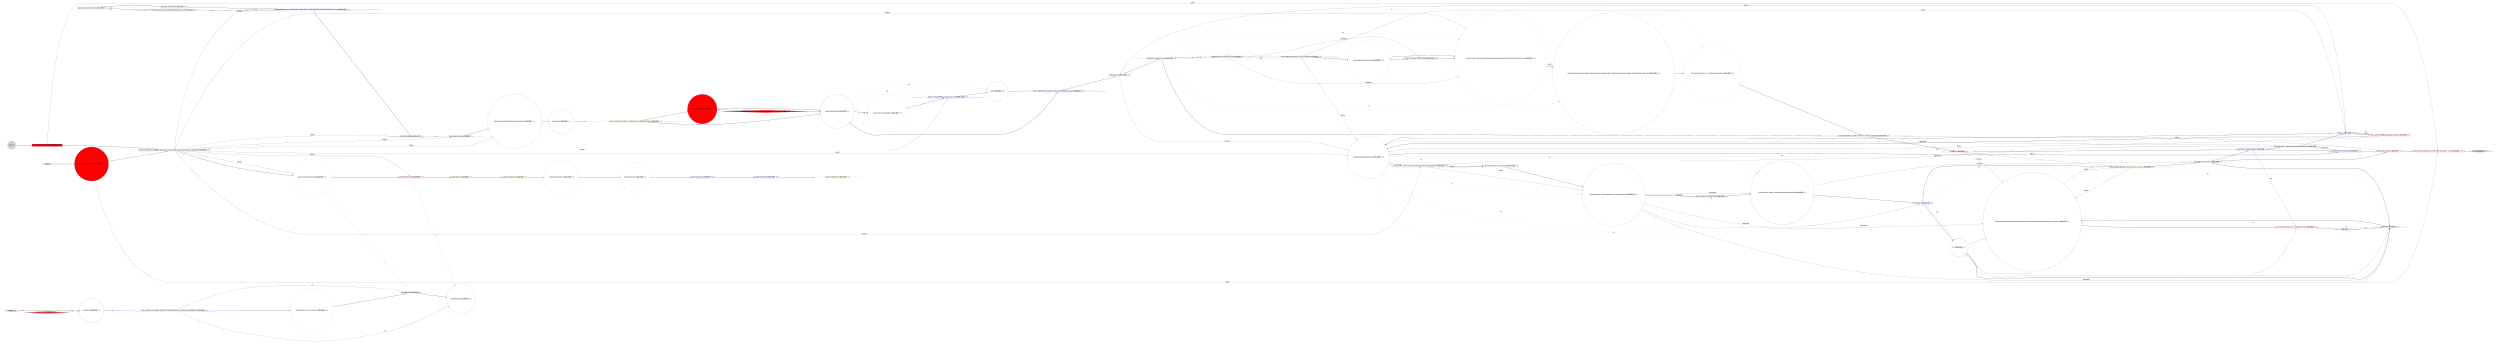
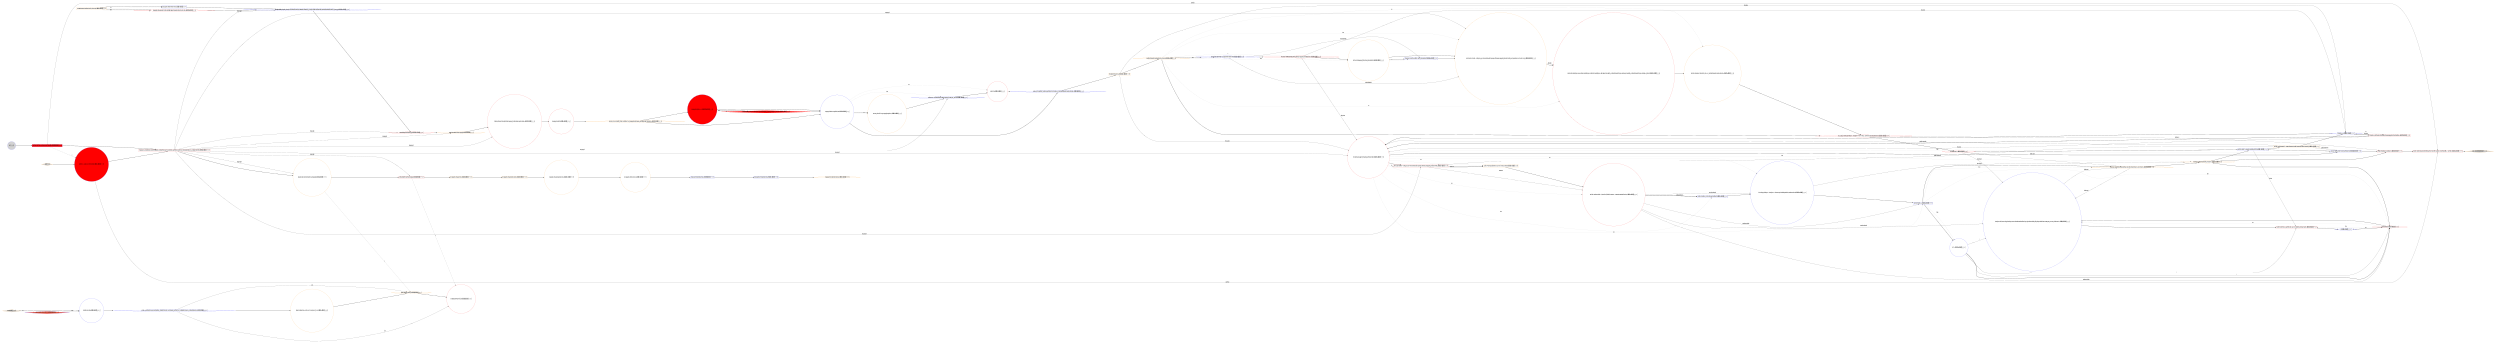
edge "fileSystem == null@@@55@@@['1', '1', '0']" -> "FileSystem fileSystem = null@@@37@@@['1', '1', '0']": reversed
